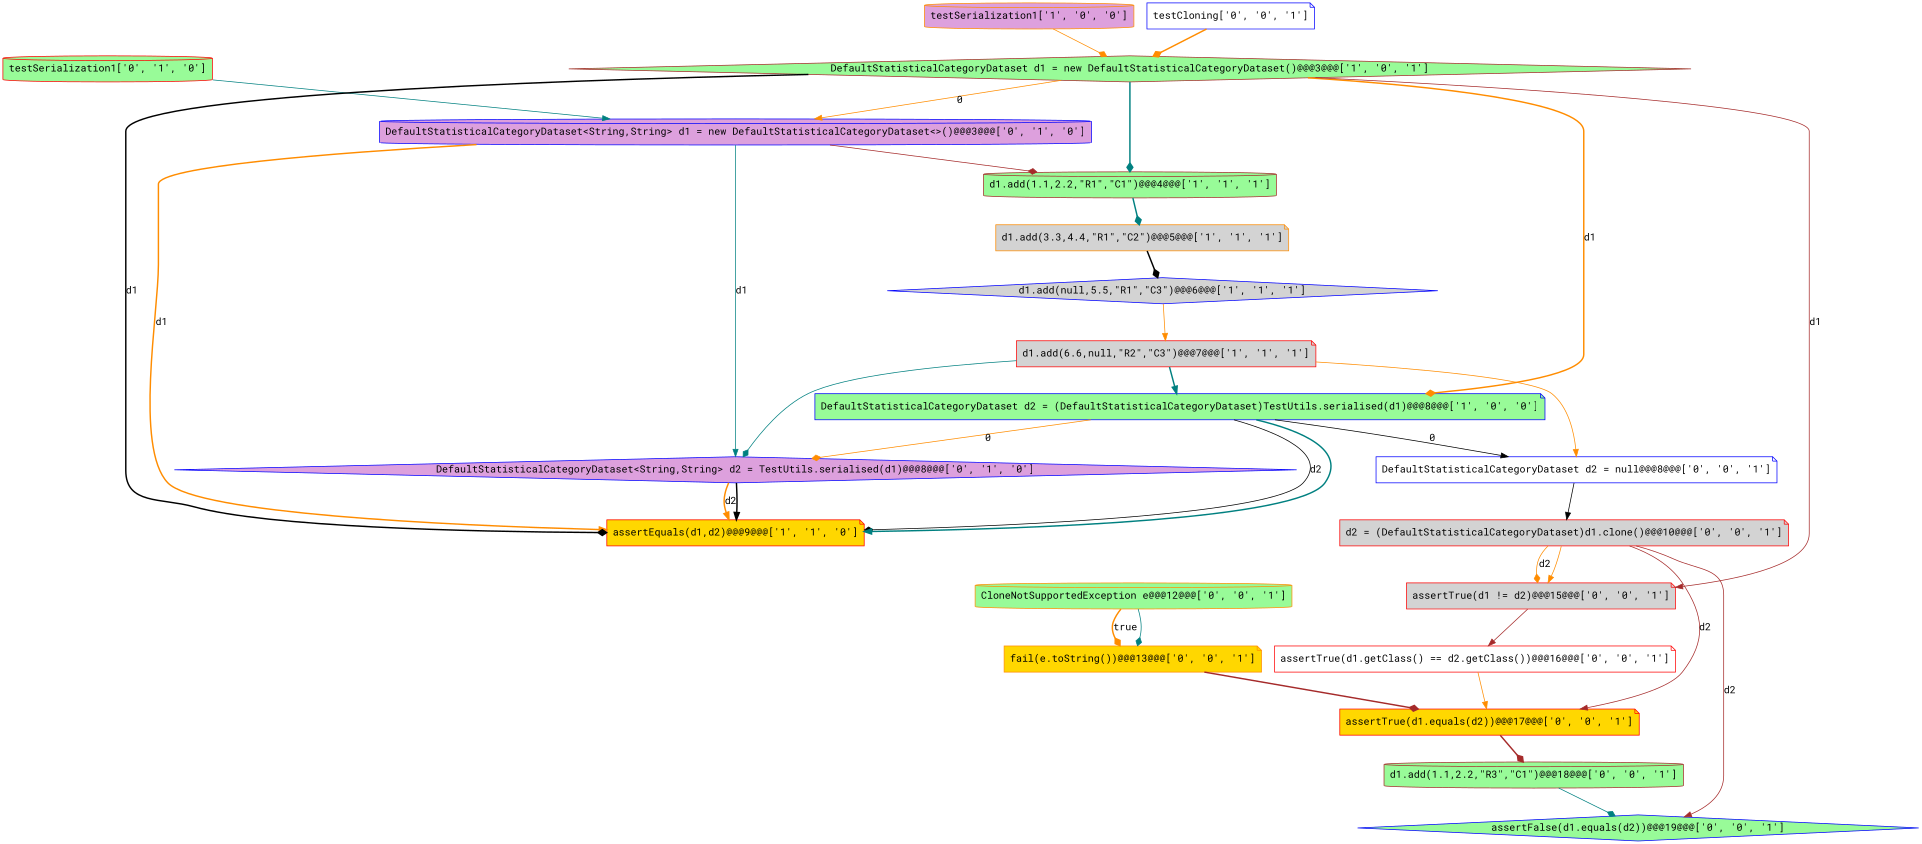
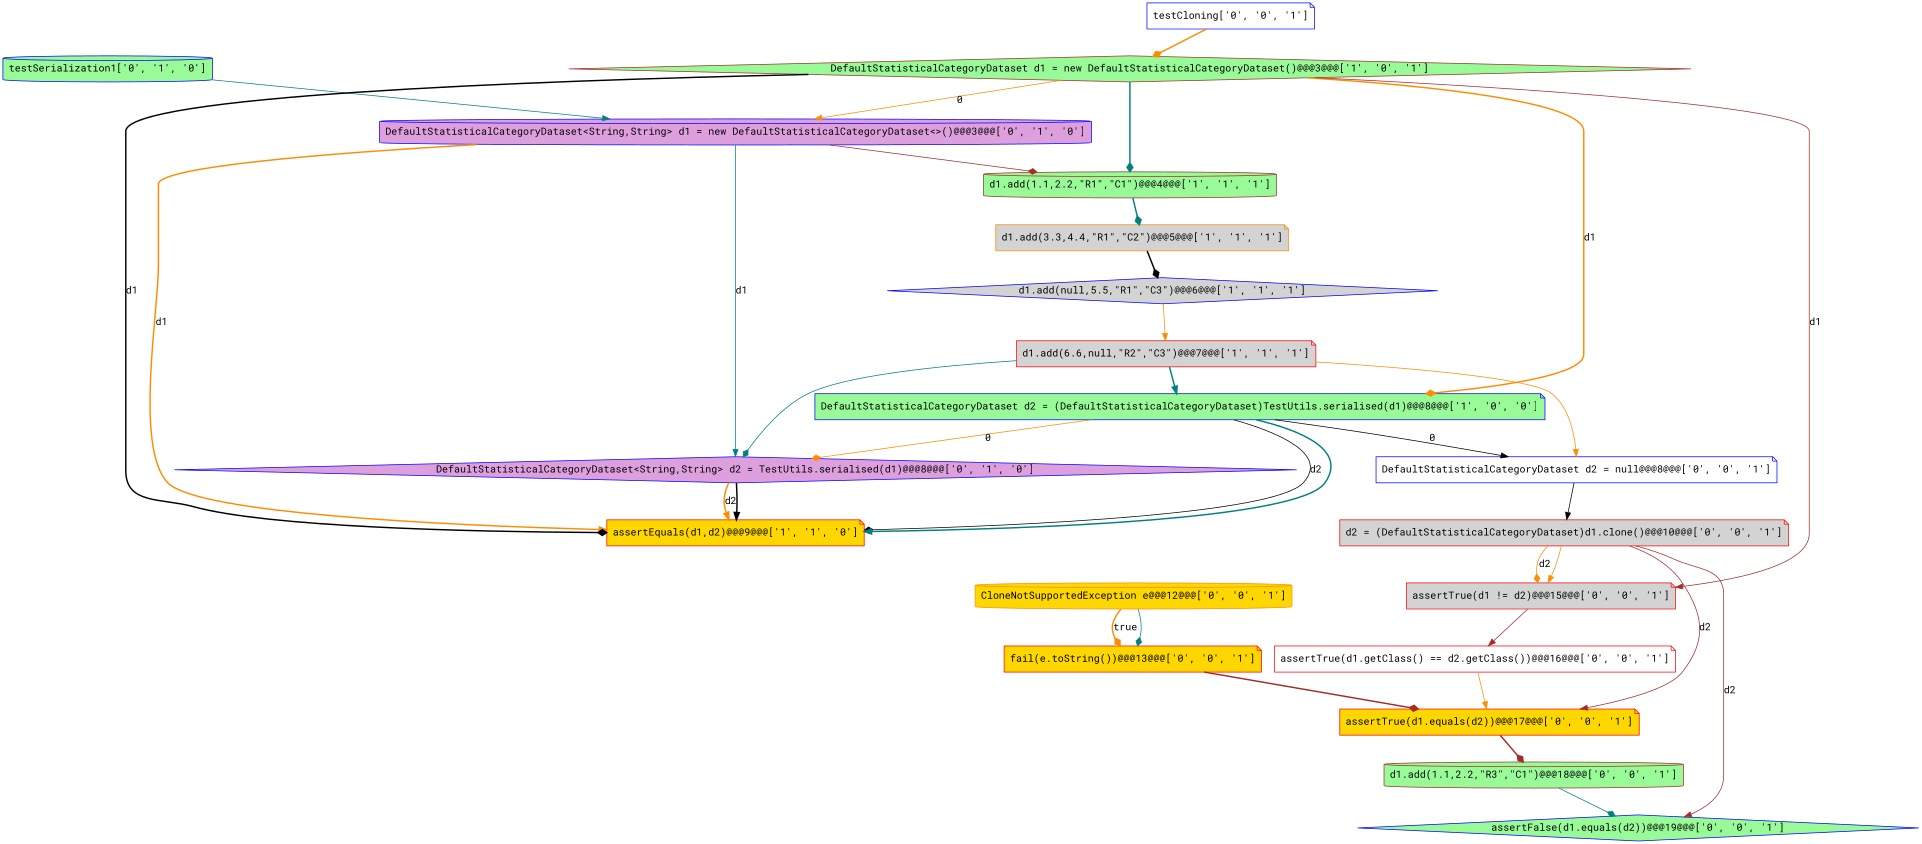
node "testSerialization1['1', '0', '0']": removed
node "testSerialization1['0', '1', '0']": color red -> blue
node "CloneNotSupportedException e@@@12@@@['0', '0', '1']": fillcolor palegreen -> gold
node "fail(e.toString())@@@13@@@['0', '0', '1']": color darkorange -> red
